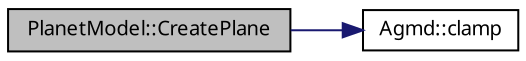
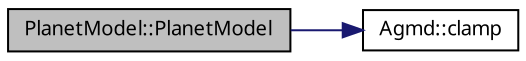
node "PlanetModel::CreatePlane": label "PlanetModel::CreatePlane" -> "PlanetModel::PlanetModel"
